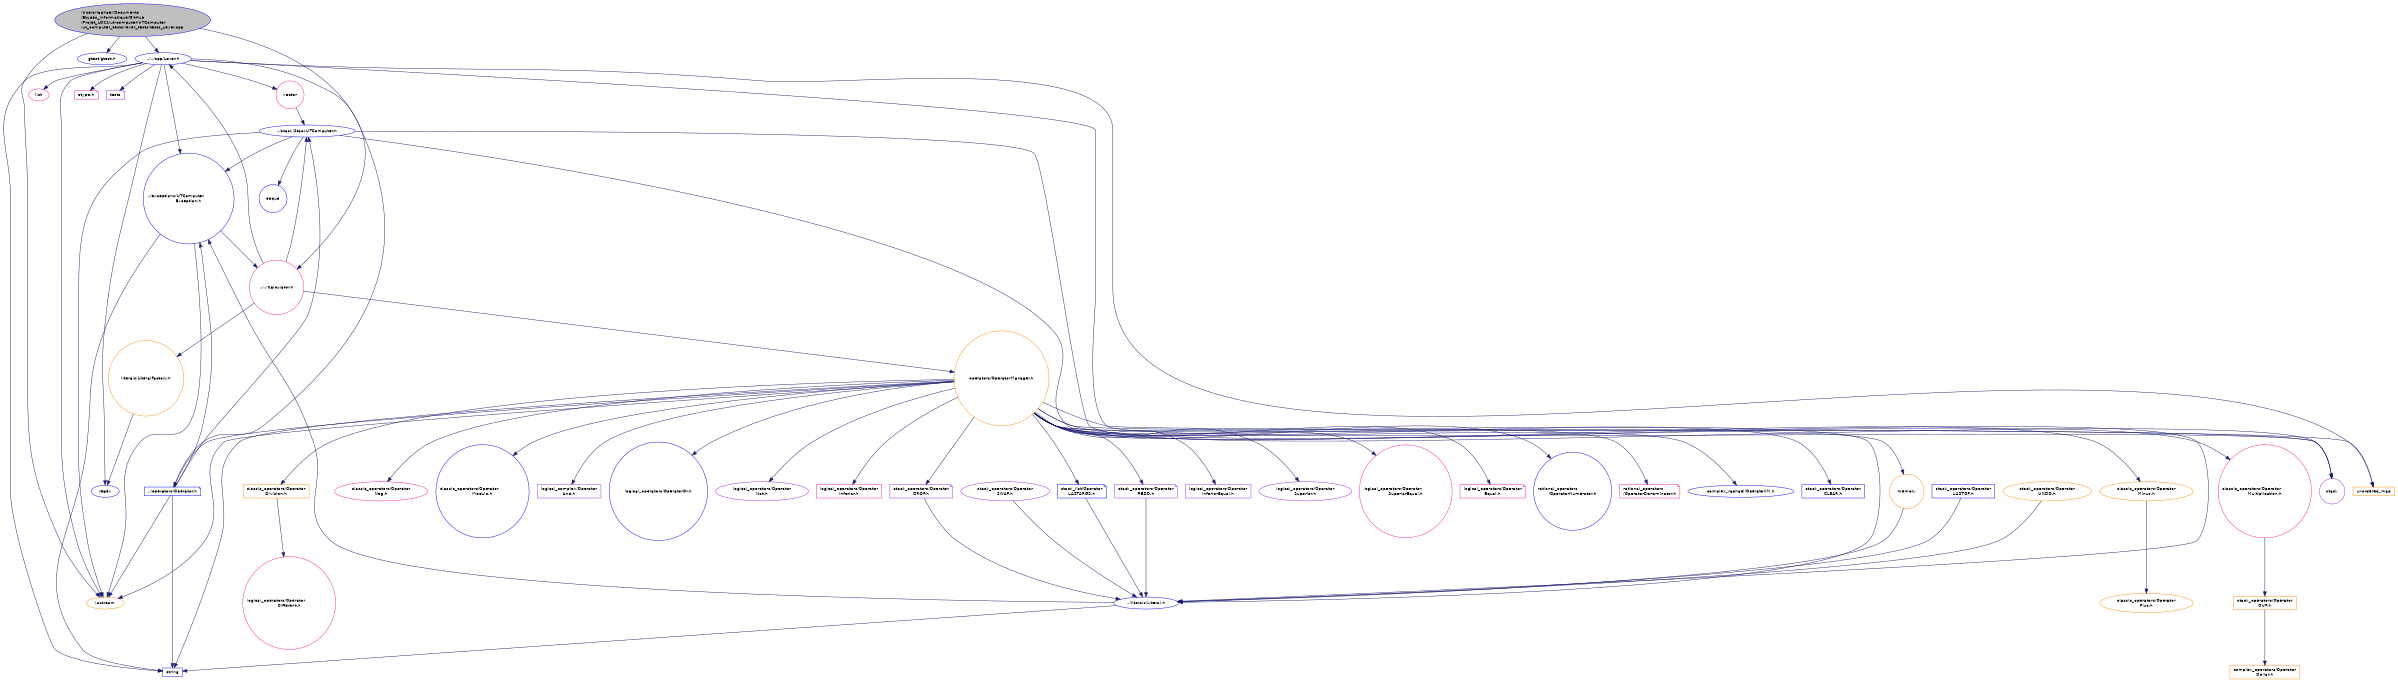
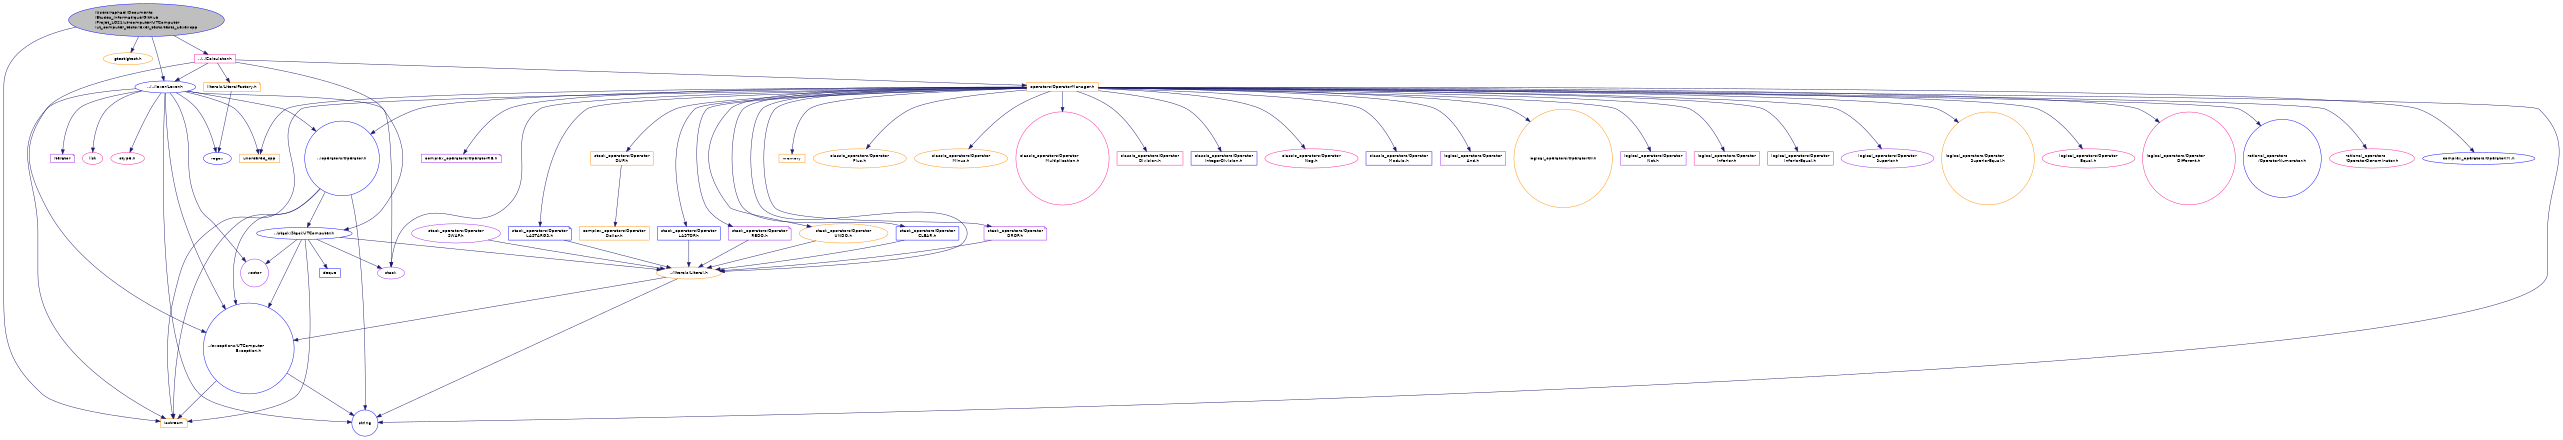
node "gtest/gtest.h": color blue -> darkorange
node "../../cpp/Lexer.h": label "../../cpp/Lexer.h" -> "../../lexer/Lexer.h"
node "ctype.h": shape note -> ellipse
node "tests": label "tests" -> "iterator"
node "vector": color deeppink -> purple
edge "operators/OperatorManager.h" -> "stack_operators/Operator UNDO.h": added
edge "operators/OperatorManager.h" -> "stack_operators/Operator LASTOP.h": added
edge "vector" -> "../stack/StackUTComputer.h": reversed
node "complex_operators/OperatorRE.h": added
node "classic_operators/Operator IntegerDivision.h": added
node "deque": shape circle -> box
edge "../exceptions/UTComputer Exception.h" -> "../../Calculator.h": reversed
node "../../Calculator.h": shape circle -> box
node "literals/LiteralFactory.h": shape circle -> note
node "operators/OperatorManager.h": shape circle -> box
node "../operators/Operator.h": shape note -> circle
node "classic_operators/Operator Division.h": color darkorange -> deeppink
node "classic_operators/Operator Modulo.h": shape circle -> box
node "logical_complex/Operator And.h": label "logical_complex/Operator And.h" -> "logical_operators/Operator And.h"
node "logical_operators/OperatorOr.h": color blue -> darkorange
node "logical_operators/Operator Not.h": shape ellipse -> box
node "stack_list/Operator LASTARGS.h": label "stack_list/Operator LASTARGS.h" -> "stack_operators/Operator LASTARGS.h"
node "logical_operators/Operator SuperiorEqual.h": color deeppink -> darkorange
node "logical_operators/Operator Equal.h": shape note -> ellipse
node "rational_operators /OperatorDenominator.h": shape note -> ellipse
node "complex_raphael/OperatorIM.h": label "complex_raphael/OperatorIM.h" -> "complex_operators/OperatorIM.h"
node "memory": shape circle -> box
node "stack": shape circle -> ellipse
node "unordered_map": label "unordered_map" -> "unordered_cpp"
edge "classic_operators/Operator Division.h" -> "logical_operators/Operator Different.h": now "operators/OperatorManager.h" -> "logical_operators/Operator Different.h"
edge "classic_operators/Operator Minus.h" -> "classic_operators/Operator Plus.h": now "operators/OperatorManager.h" -> "classic_operators/Operator Plus.h"
edge "classic_operators/Operator Multiplication.h" -> "stack_operators/Operator DUP.h": now "operators/OperatorManager.h" -> "stack_operators/Operator DUP.h"
edge "memory" -> "../literals/Literal.h": now "stack_operators/Operator CLEAR.h" -> "../literals/Literal.h"
node "iostream": shape ellipse -> note
node "../literals/Literal.h": color blue -> darkorange
node "string": shape box -> circle
